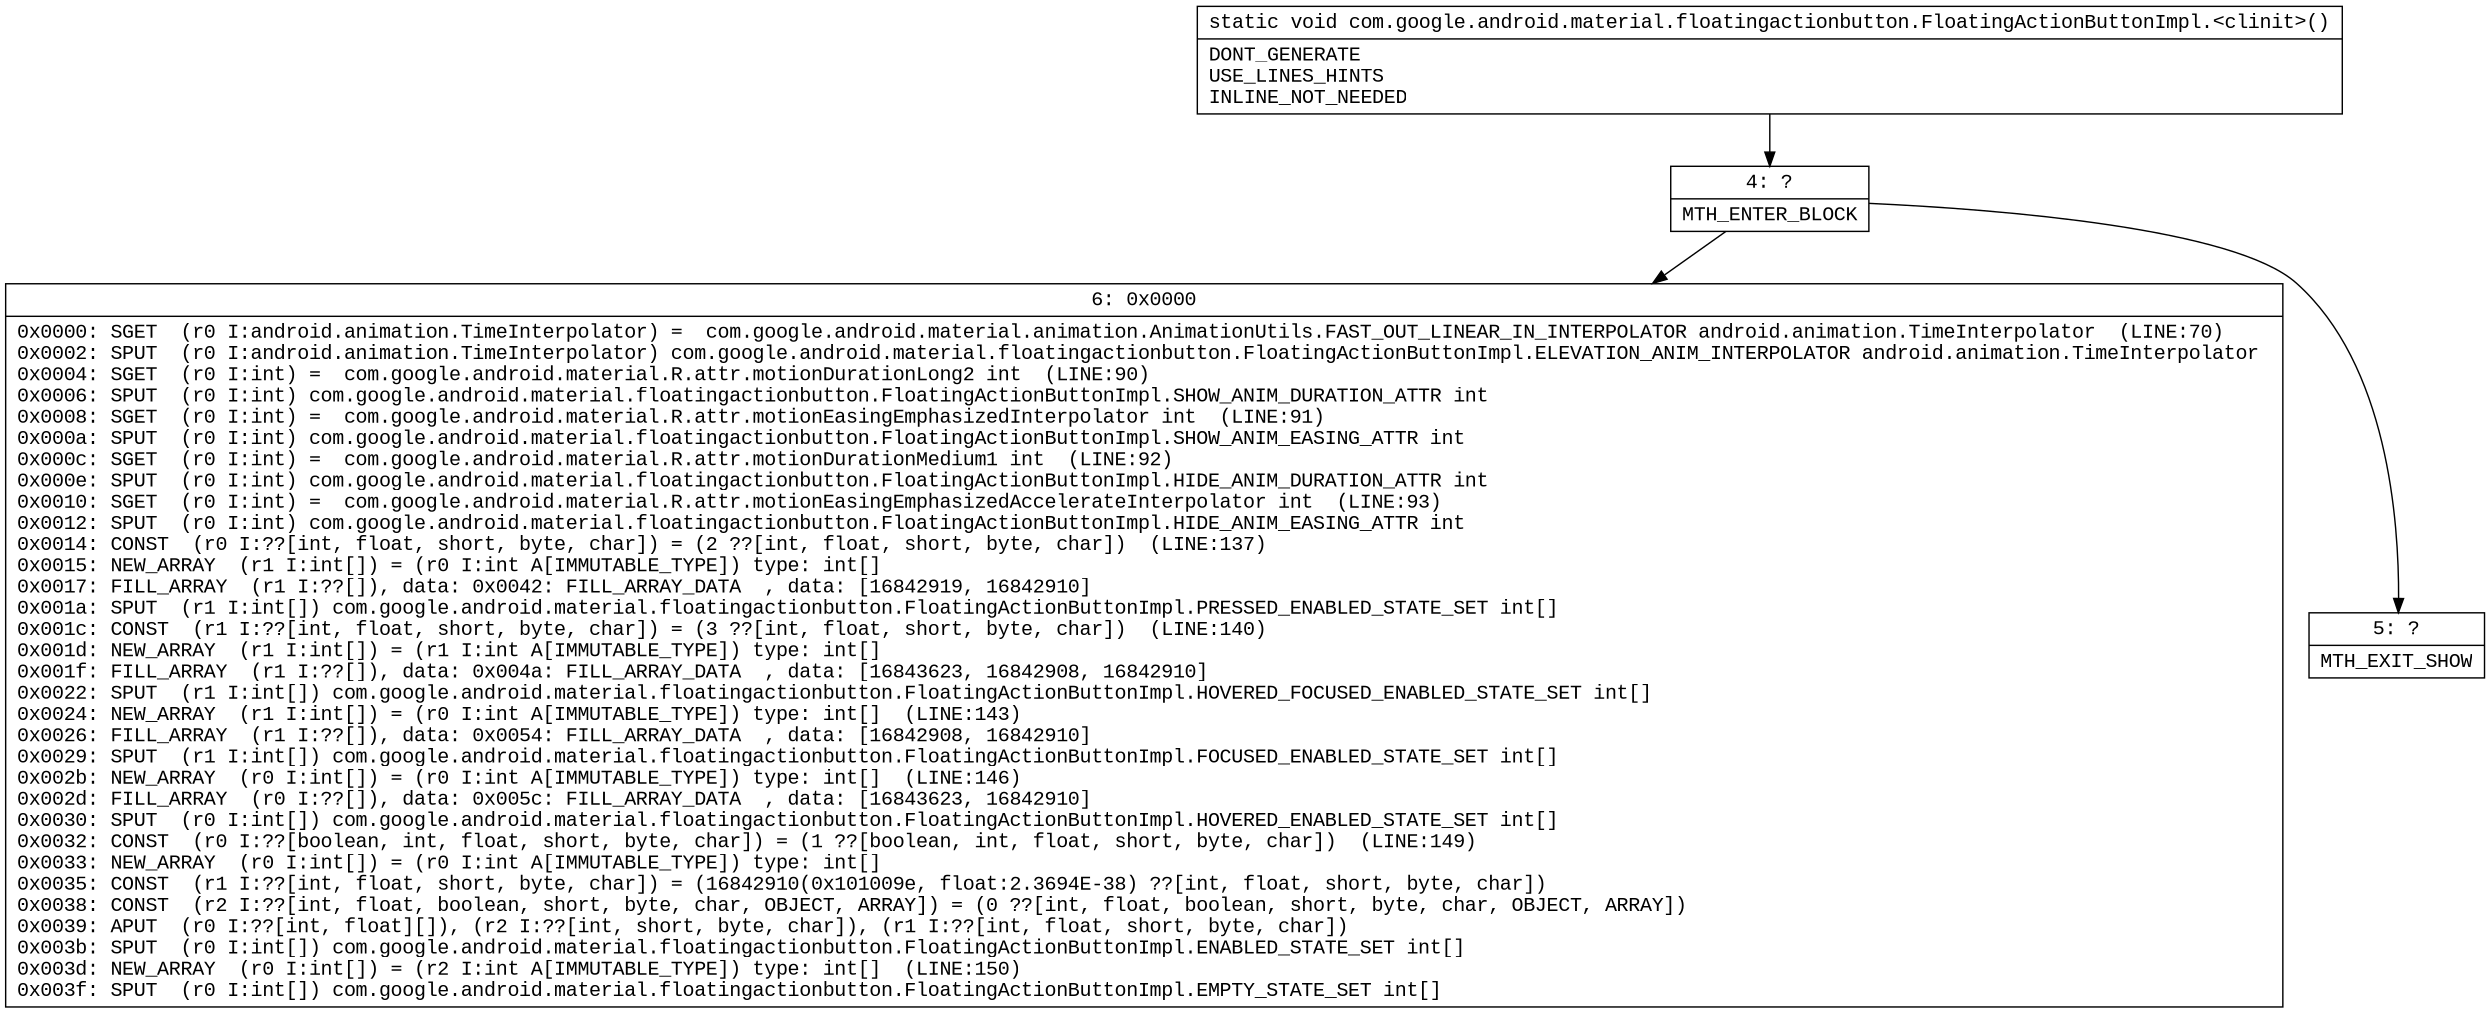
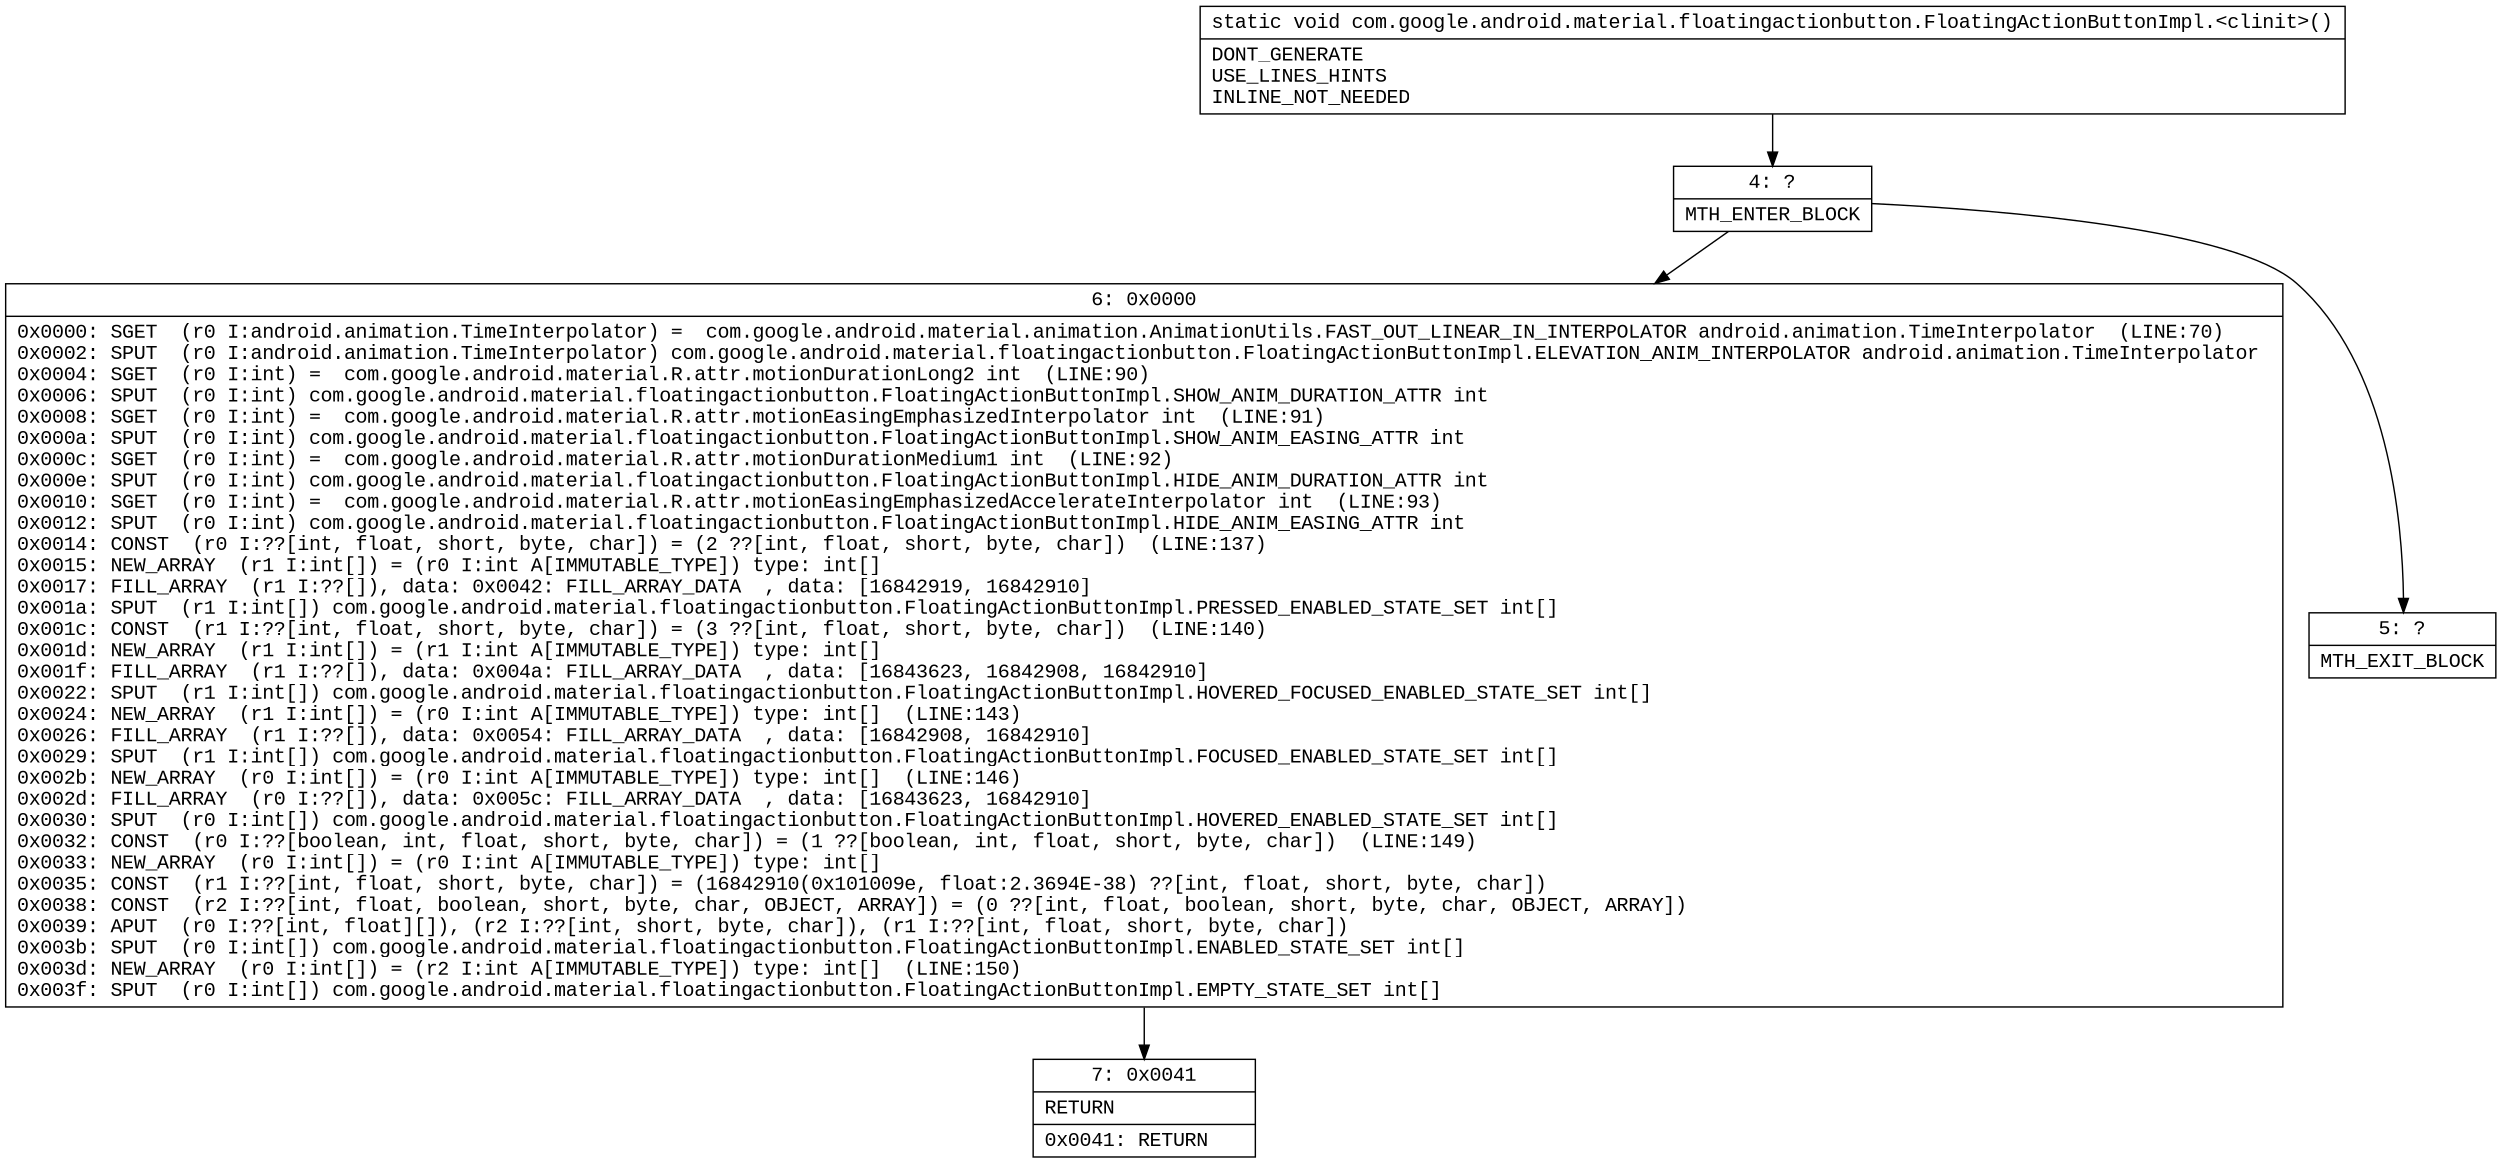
node "5: ?": text "MTH_EXIT_SHOW" -> "MTH_EXIT_BLOCK"
node "7: 0x0041": added
